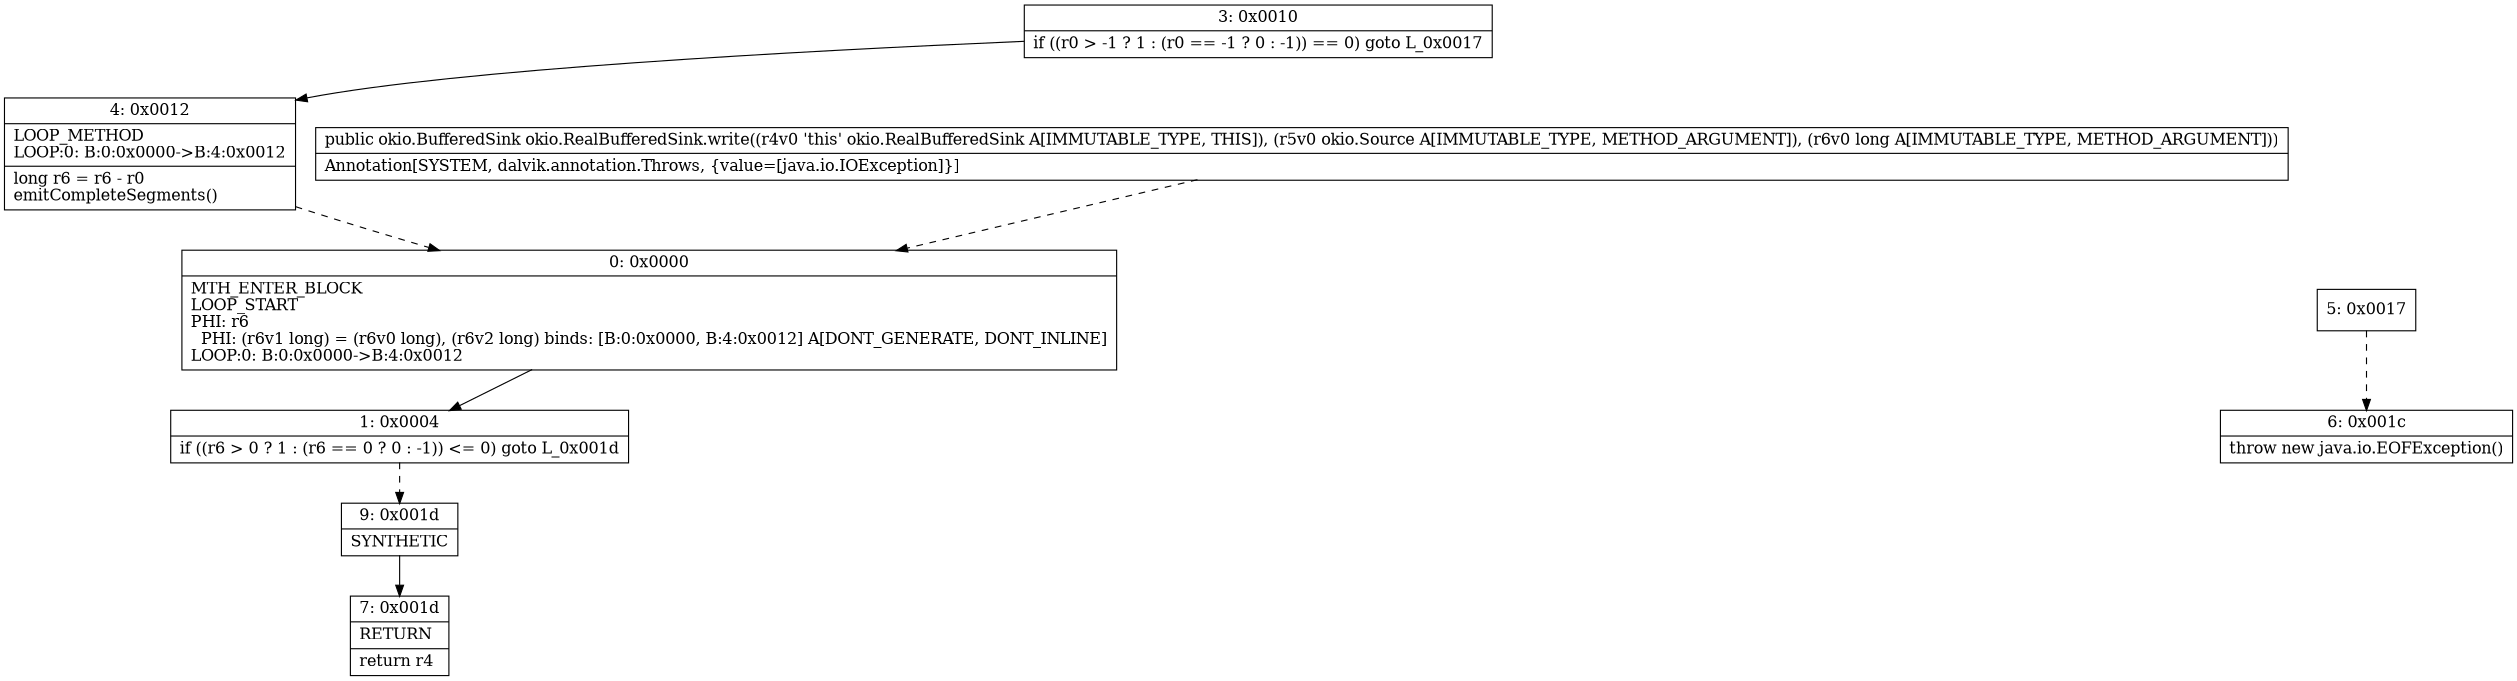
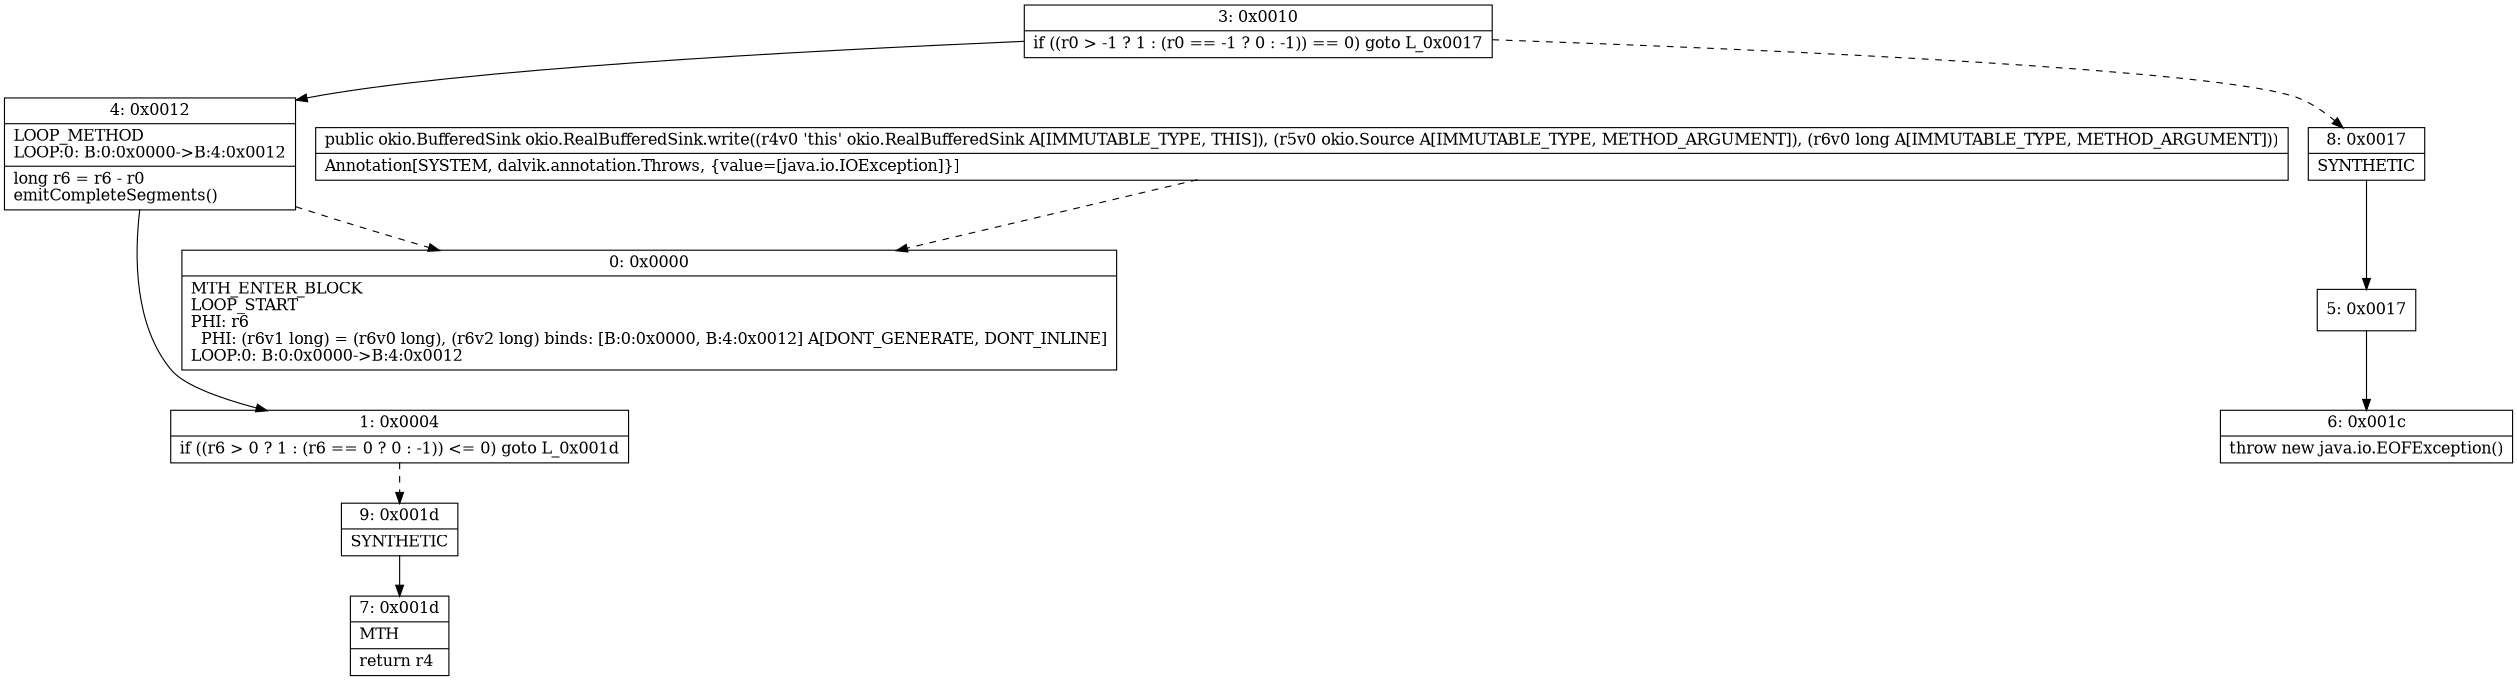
node "8: 0x0017": added
edge "5: 0x0017" -> "6: 0x001c": style dashed -> solid
edge "0: 0x0000" -> "1: 0x0004": now "4: 0x0012" -> "1: 0x0004"
node "7: 0x001d": text "RETURN" -> "MTH"
